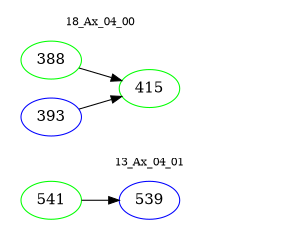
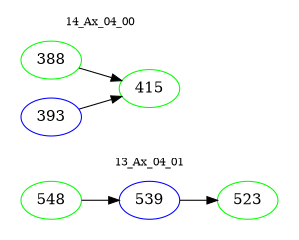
cluster "18_Ax_04_00": label "18_Ax_04_00" -> "14_Ax_04_00"
node "541": label "541" -> "548"
node "523": added
